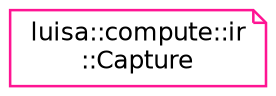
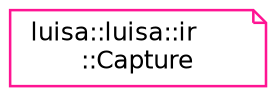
node "luisa::compute::ir ::Capture": label "luisa::compute::ir ::Capture" -> "luisa::luisa::ir ::Capture"
